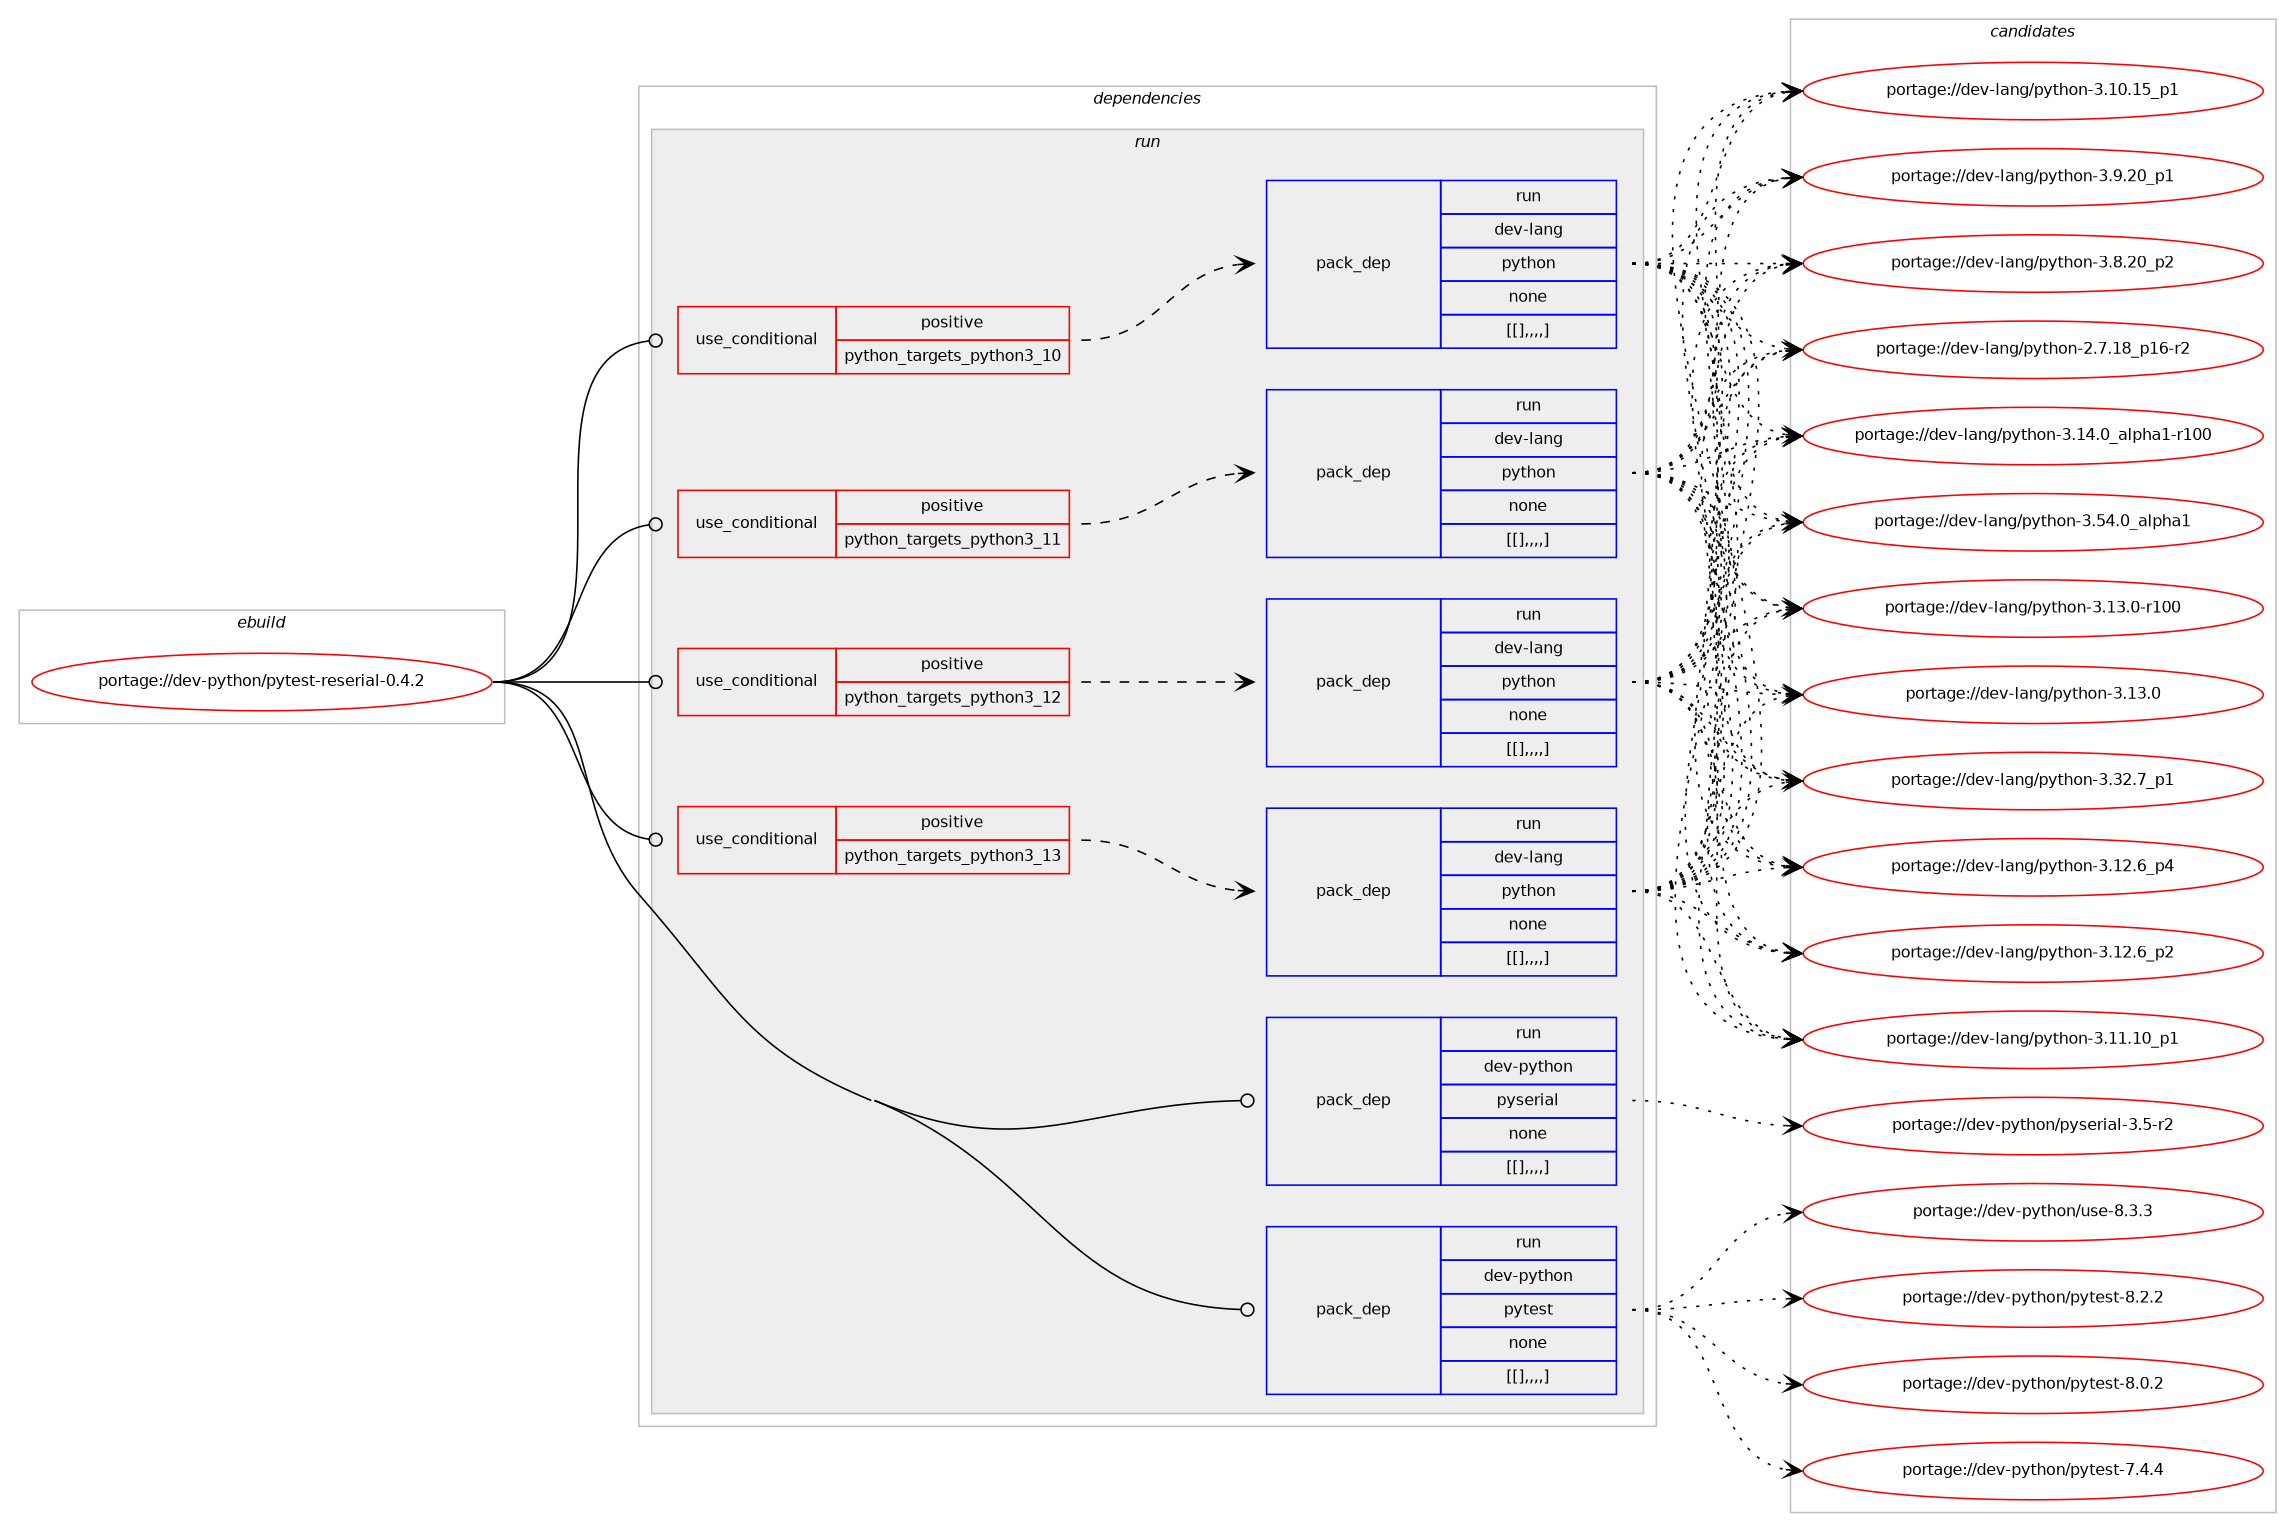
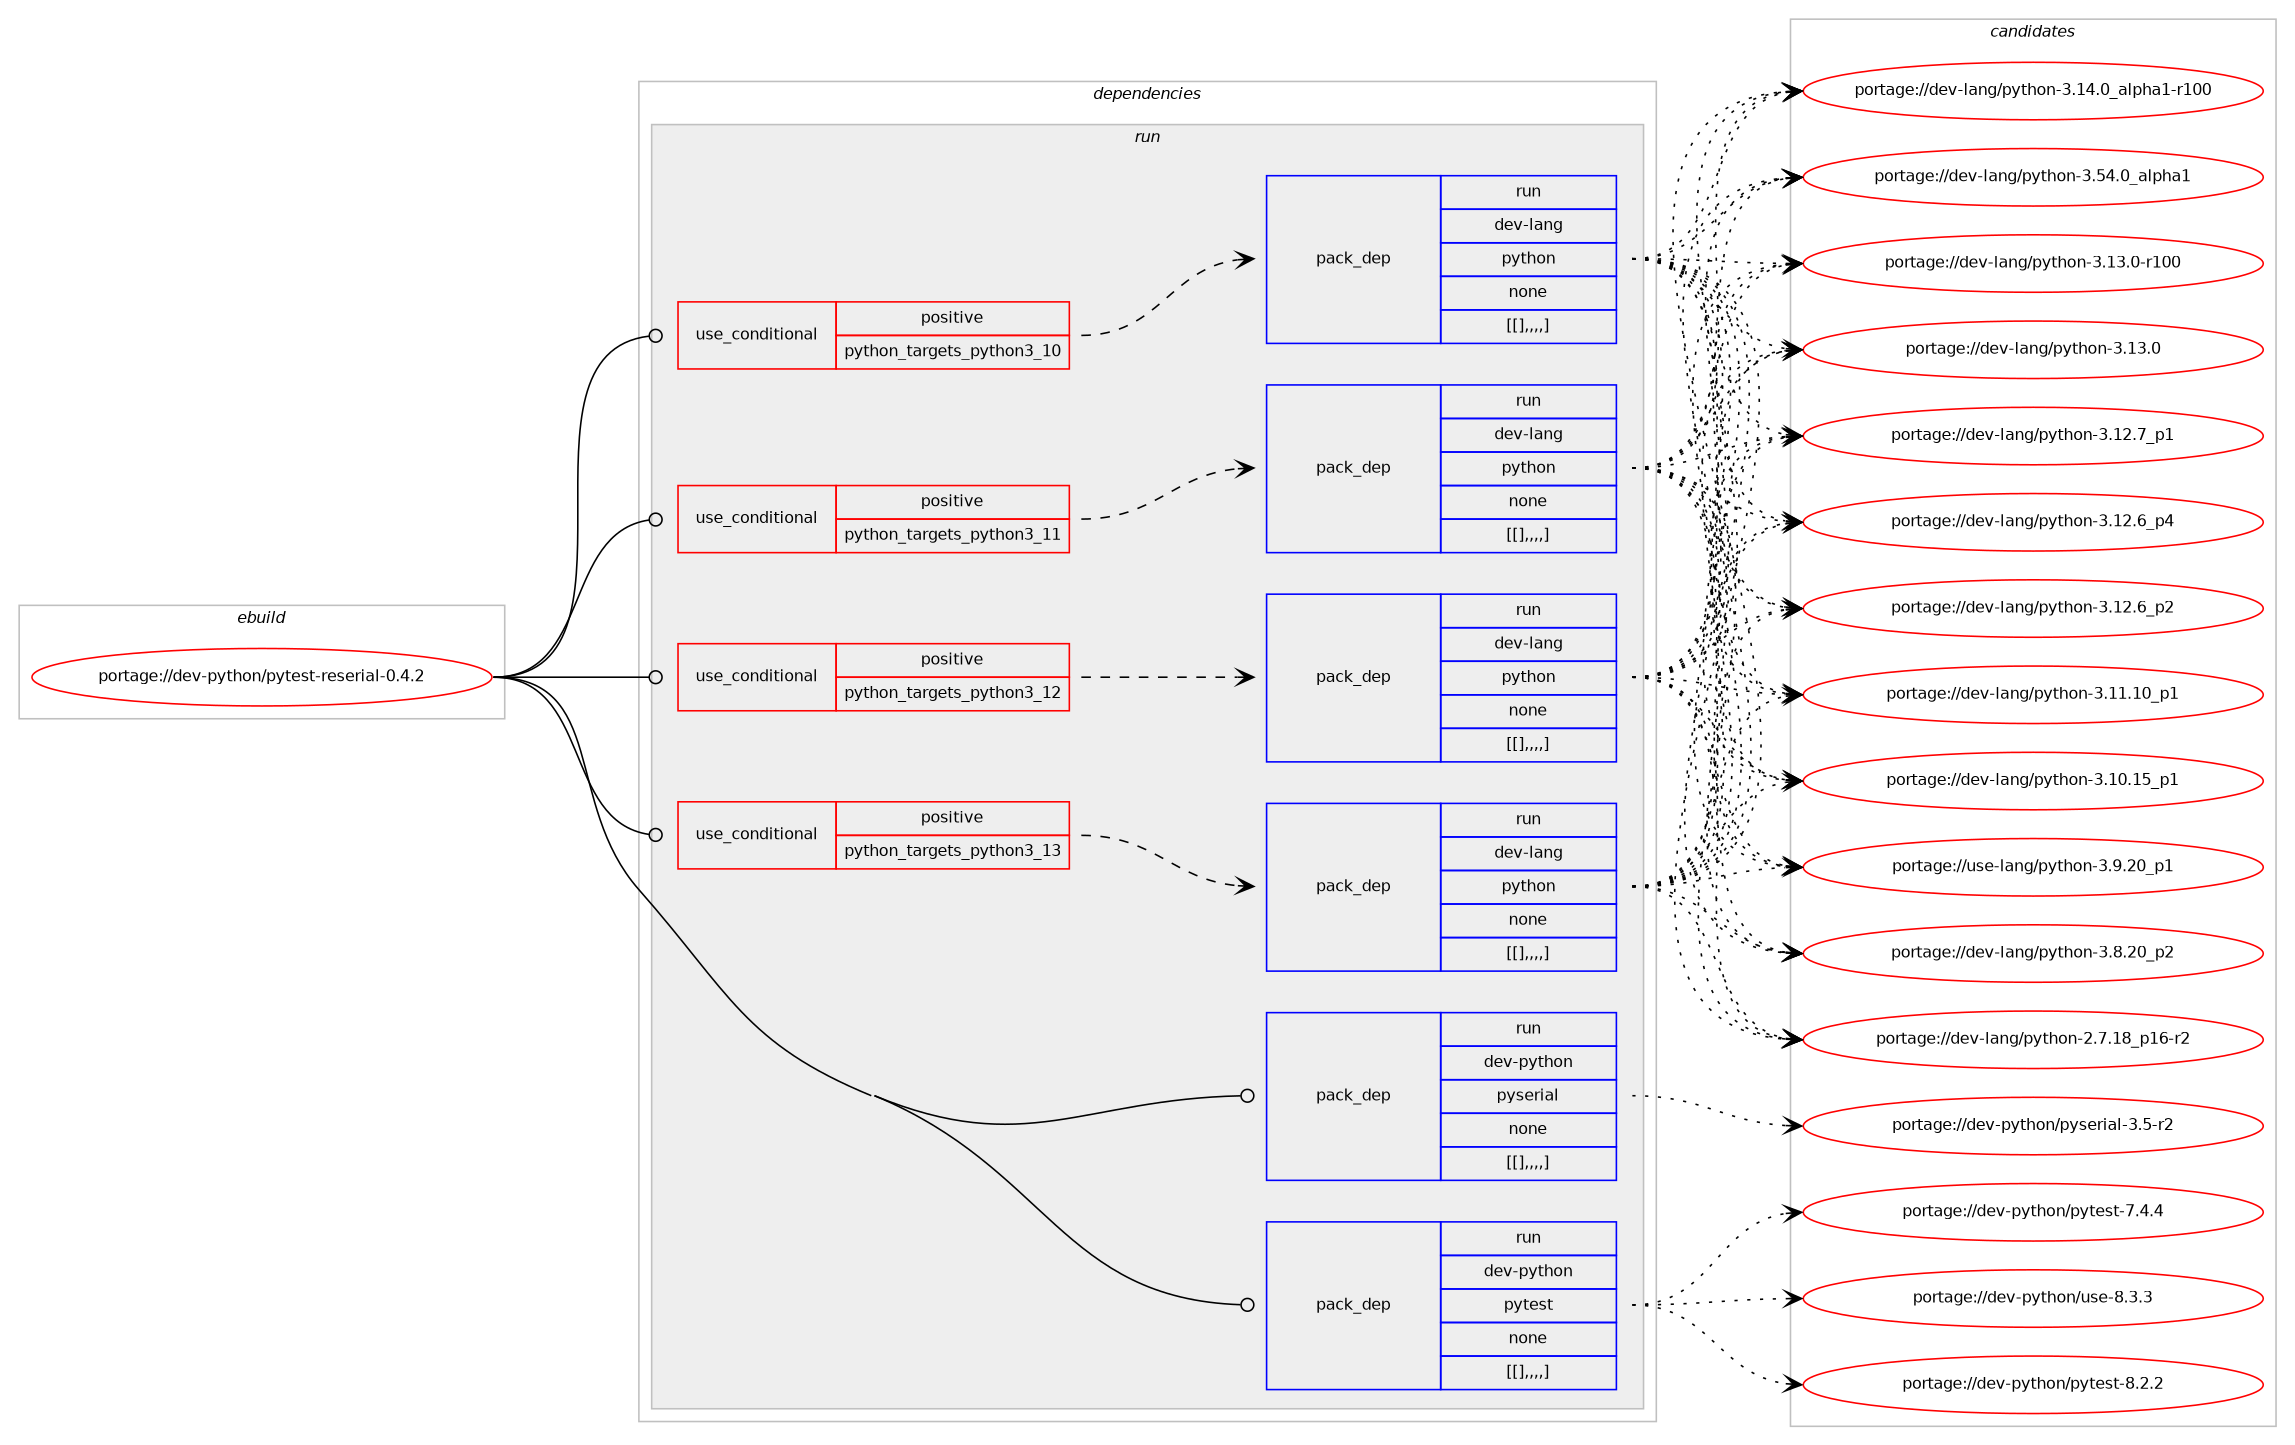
node "portage://dev-lang/python-3.9.20_p1": label "portage://dev-lang/python-3.9.20_p1" -> "portage://use-lang/python-3.9.20_p1"
node "portage://dev-lang/python-3.32.7_p1": label "portage://dev-lang/python-3.32.7_p1" -> "portage://dev-lang/python-3.12.7_p1"
node "portage://dev-python/pytest-8.0.2": removed
